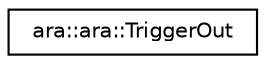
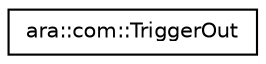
node "ara::ara::TriggerOut": label "ara::ara::TriggerOut" -> "ara::com::TriggerOut"
